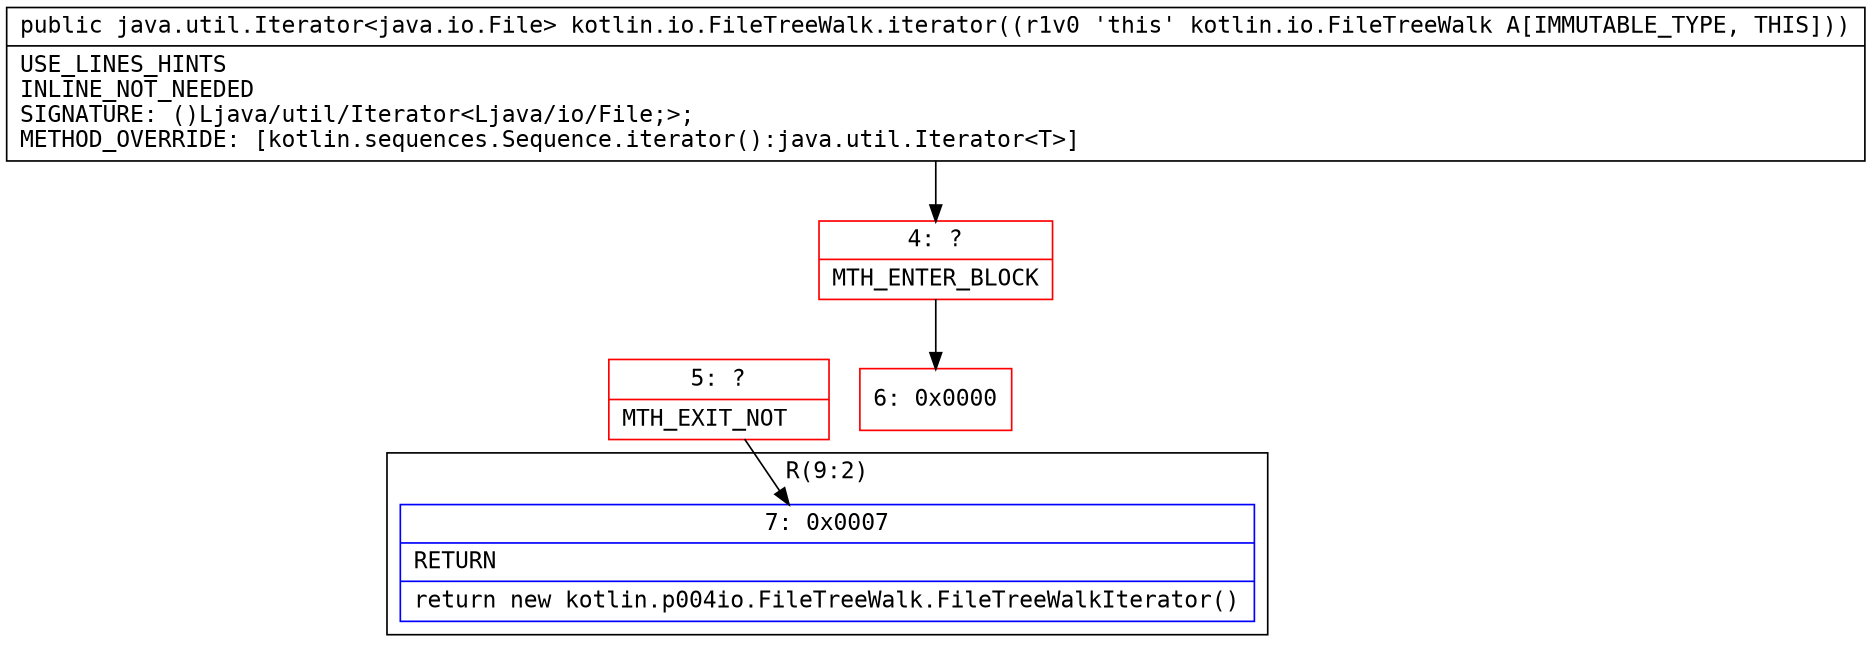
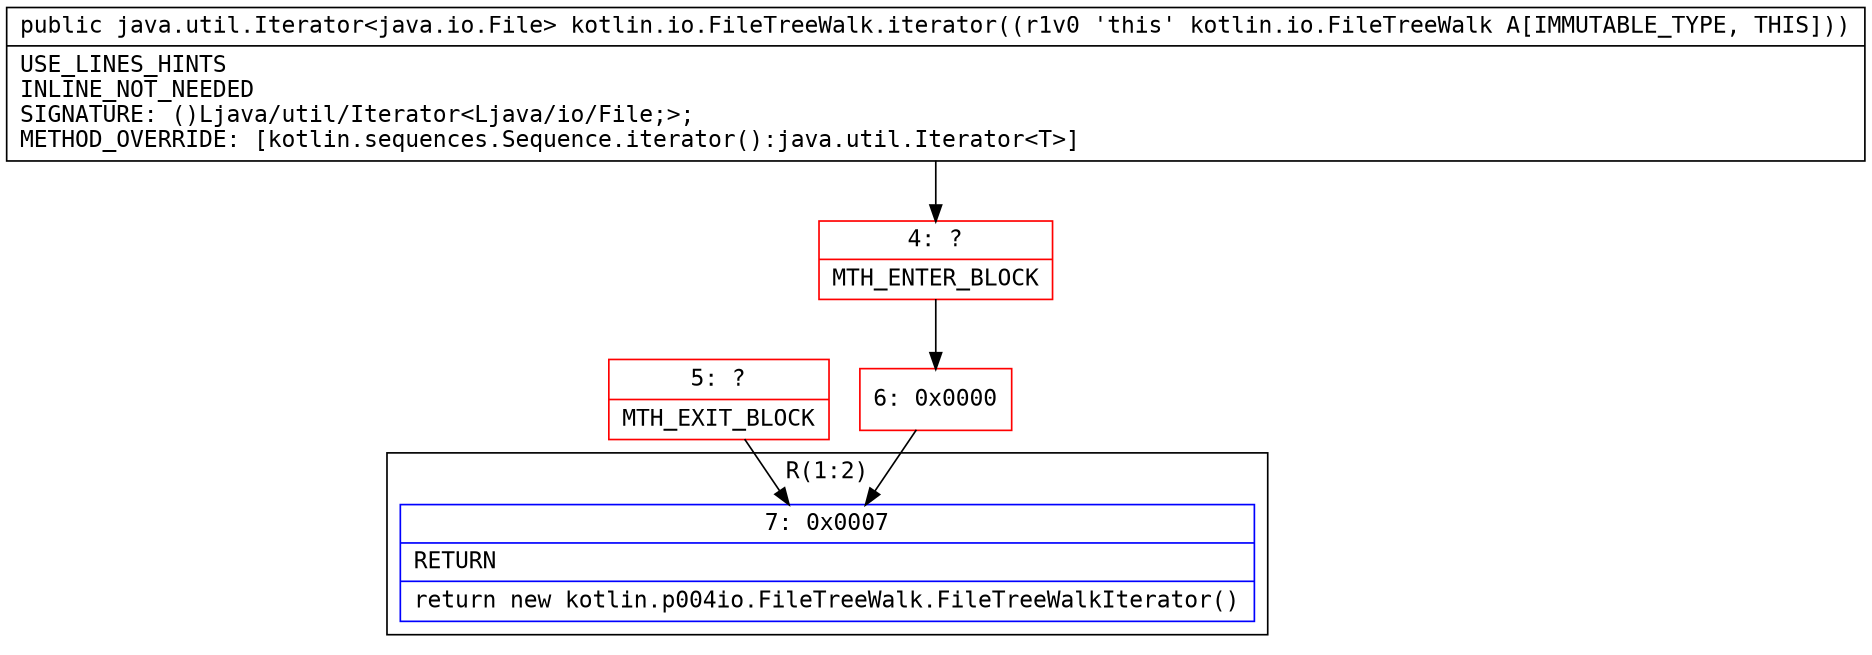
node "5: ?": text "MTH_EXIT_NOT" -> "MTH_EXIT_BLOCK"
edge "6: 0x0000" -> "7: 0x0007": added
cluster "R(9:2)": label "R(9:2)" -> "R(1:2)"
